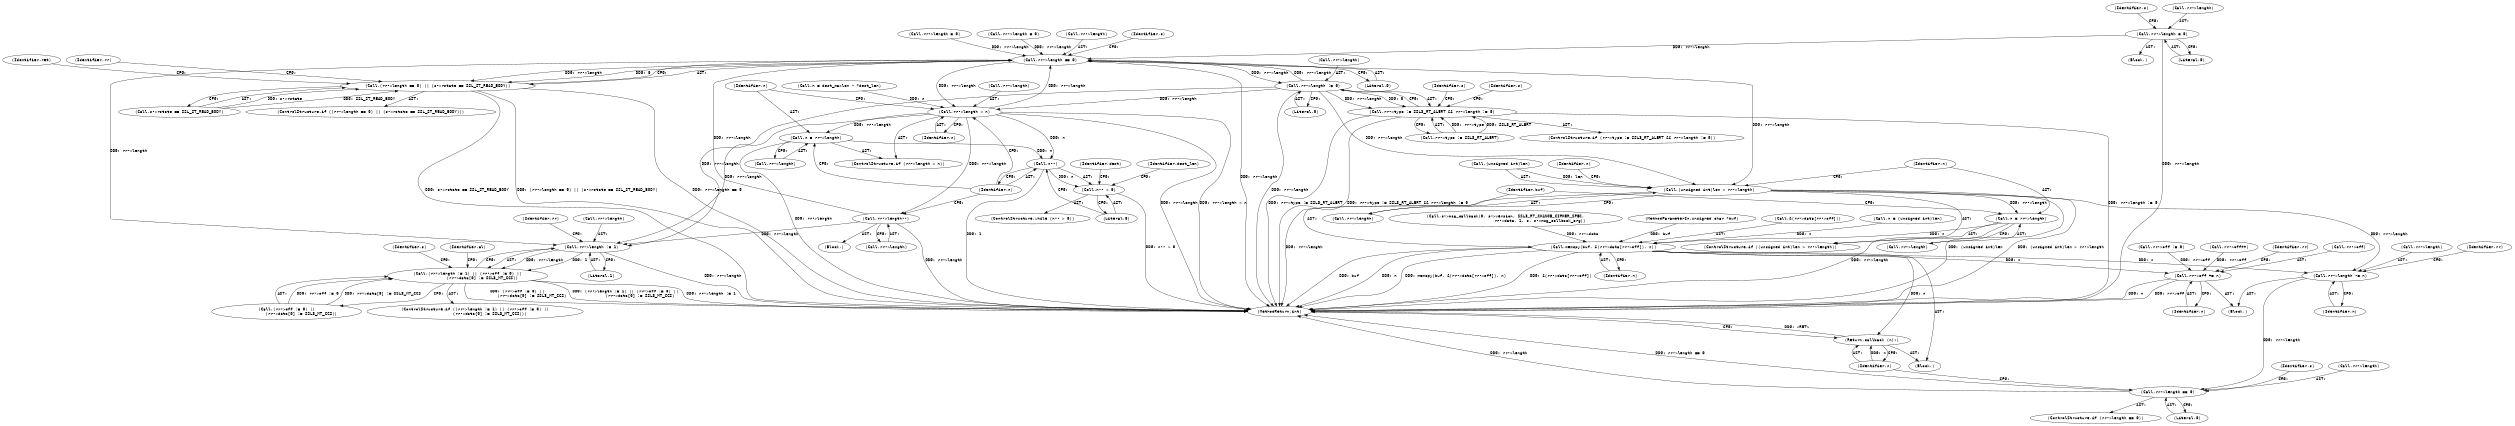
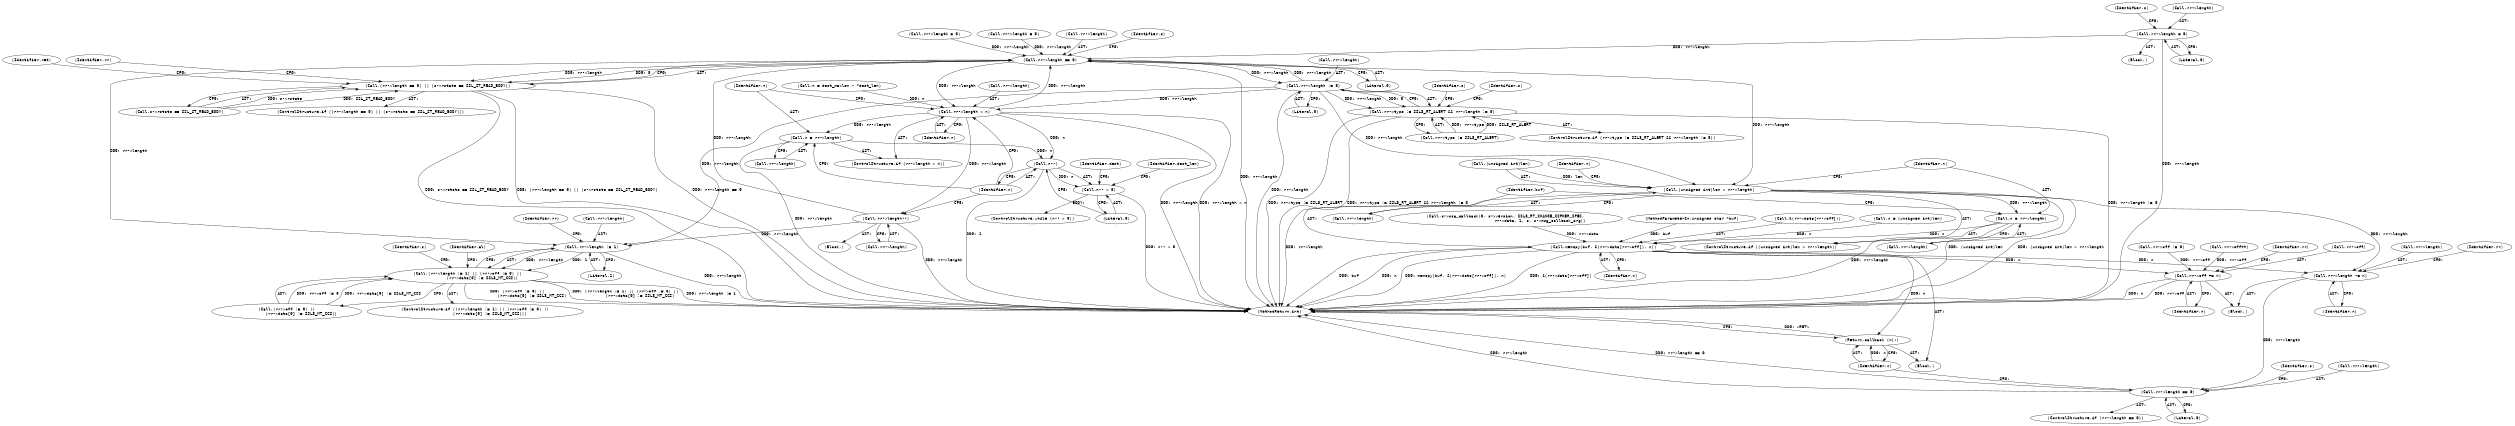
edge "(Call,rr->length < n)" -> "(Call,rr->length != 1)": removed, label "DDG: rr->length"
edge "(Call,n-- > 0)" -> "(ControlStructure,while (n-- > 0))": label "AST: " -> "BODY: "
